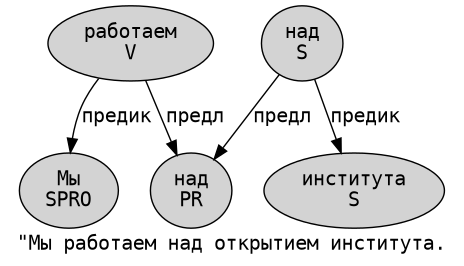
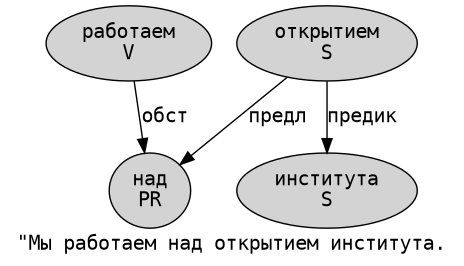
node "над S": label "над S" -> "открытием S"
edge "работаем V" -> "над PR": label "предл" -> "обст"
node "Мы SPRO": removed
